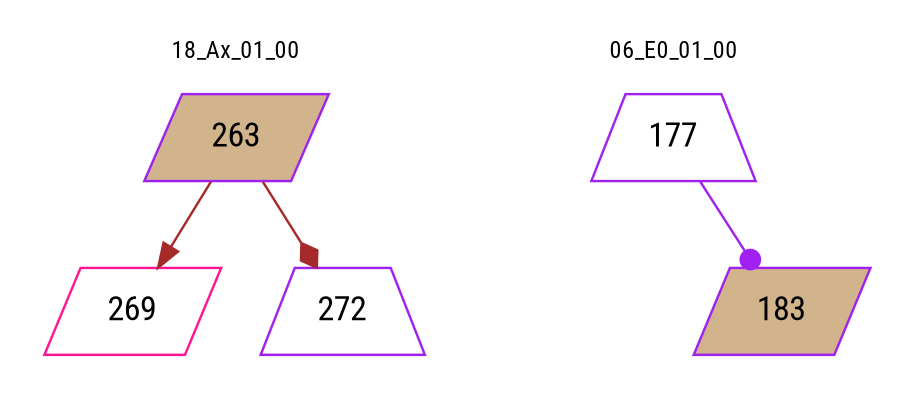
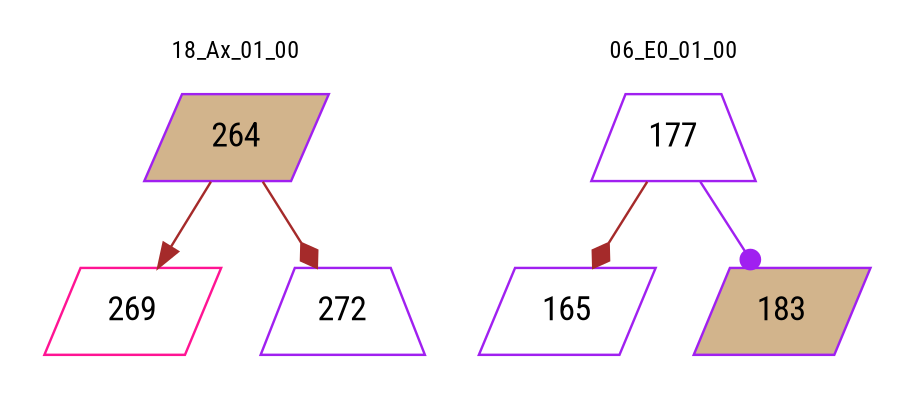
node "263": label "263" -> "264"
node "165": added
